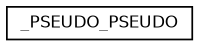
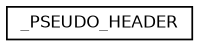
node "_PSEUDO_PSEUDO": label "_PSEUDO_PSEUDO" -> "_PSEUDO_HEADER"
